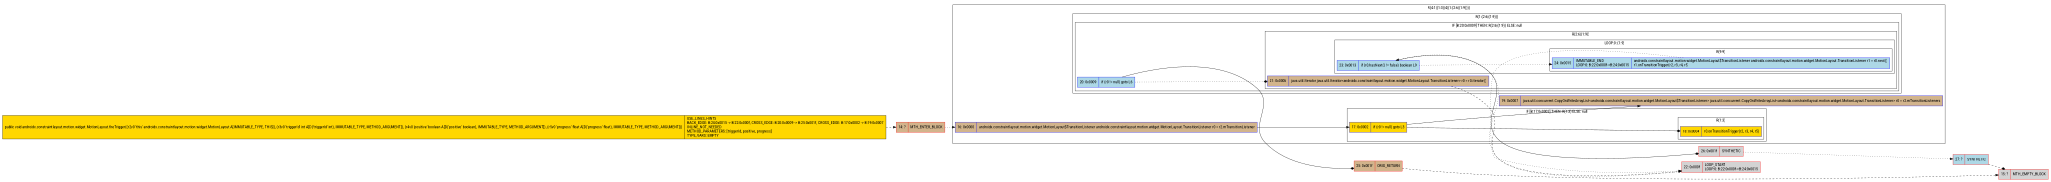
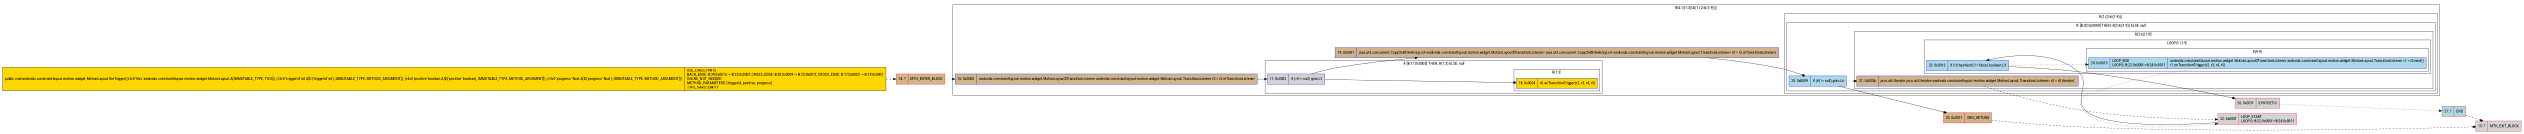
node "24: 0x0015": text "IMMUTABLE_END" -> "LOOP_END"
edge "19: 0x0007" -> "20: 0x0009": added
edge "22: 0x000f" -> "23: 0x0013": style dotted -> solid
node "17: 0x0002": fillcolor gold -> lightgrey
node "27: ?": text "SYNTHETIC" -> "END"
node "15: ?": text "MTH_EMPTY_BLOCK" -> "MTH_EXIT_BLOCK"
edge "25: 0x001f" -> "15: ?": arrowhead normal -> diamond
